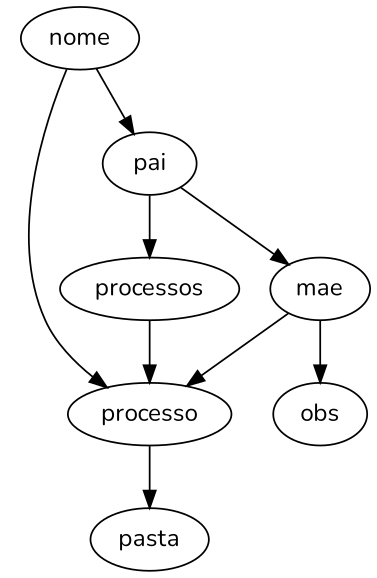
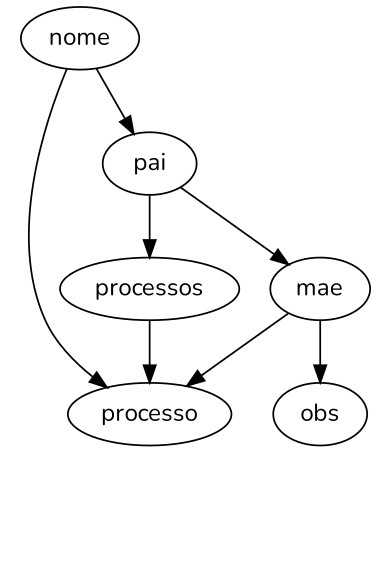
node "pasta": removed
